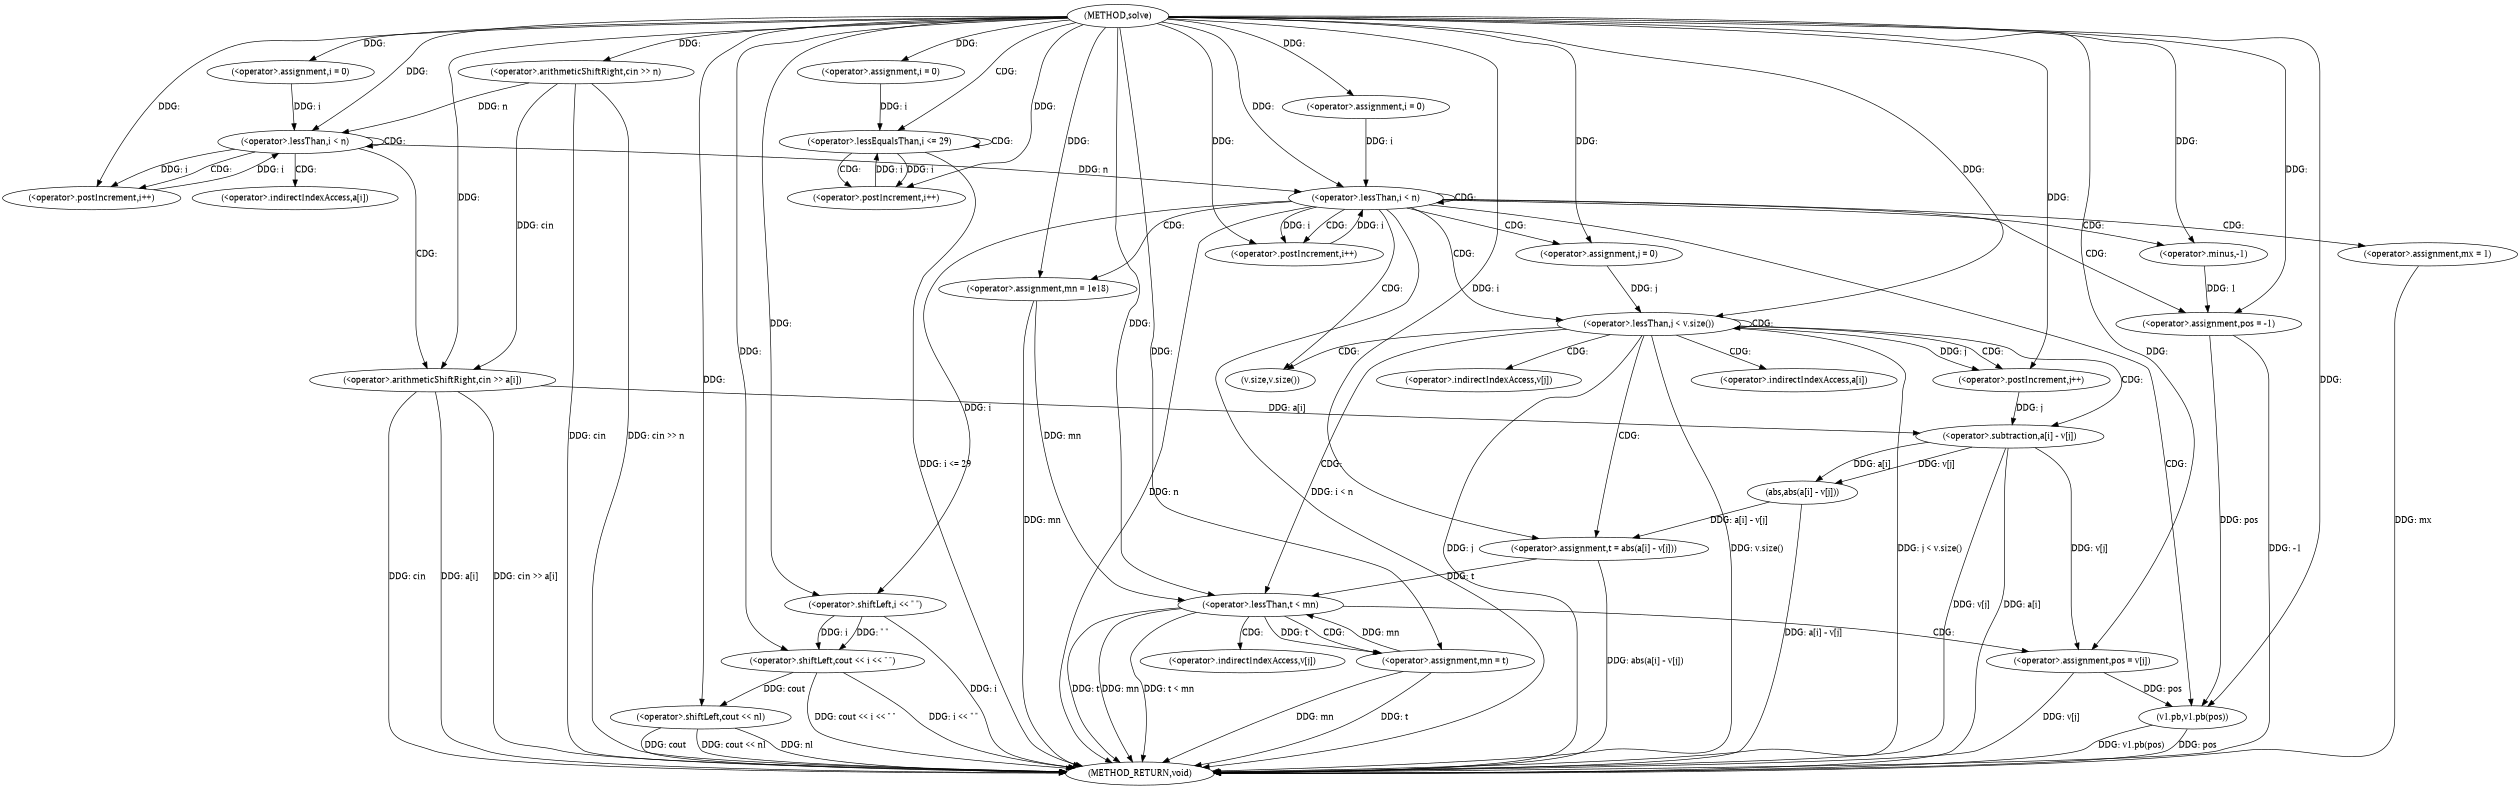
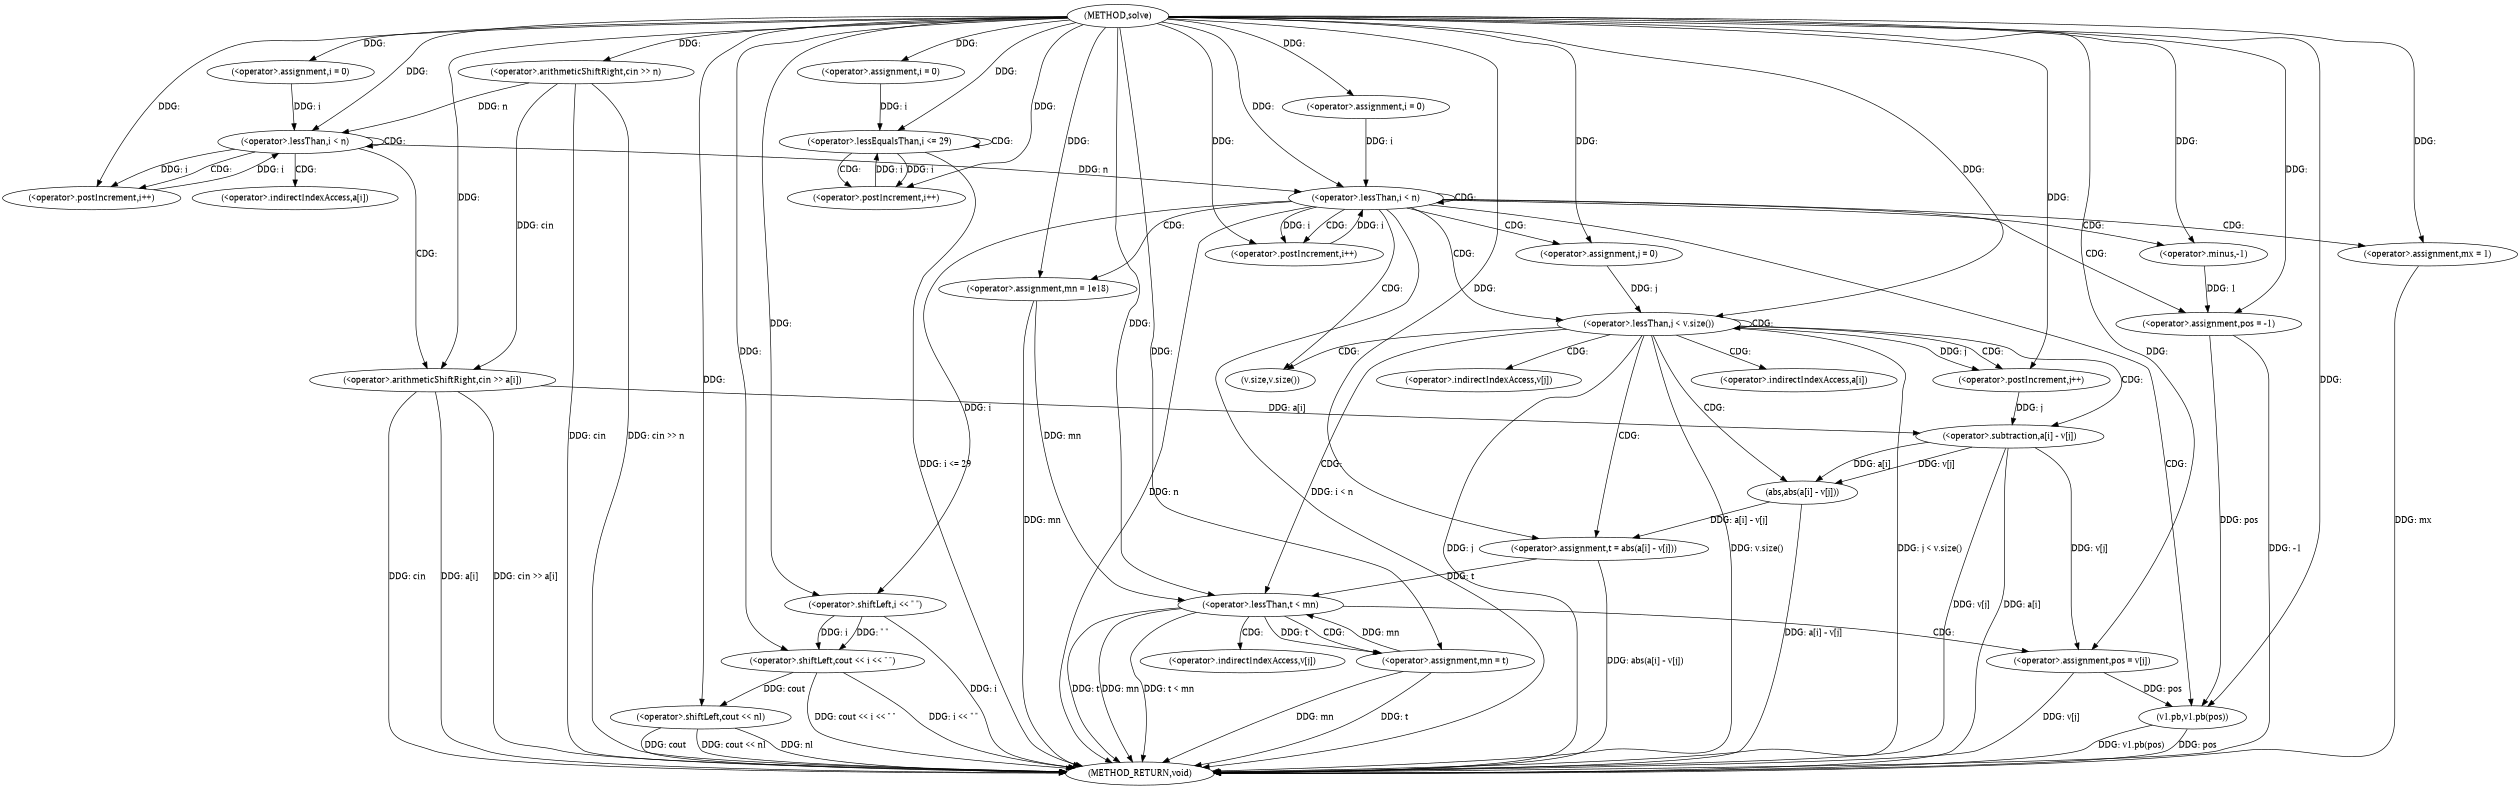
edge "(METHOD,solve)" -> "(<operator>.assignment,mx = 1)": added, label "DDG:"
edge "(METHOD,solve)" -> "(<operator>.lessEqualsThan,i <= 29)": label "CDG: " -> "DDG: "
edge "(METHOD,solve)" -> "(<operator>.assignment,t = abs(a[i] - v[j]))": label "DDG: i" -> "DDG: "
edge "(<operator>.lessThan,j < v.size())" -> "(abs,abs(a[i] - v[j]))": added, label "CDG:"
